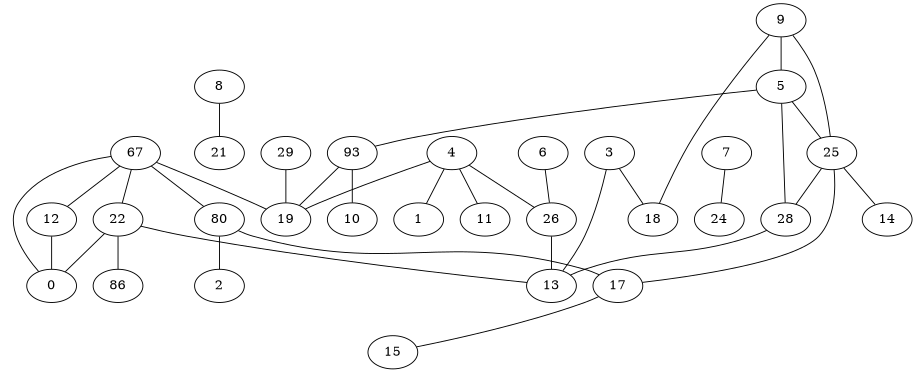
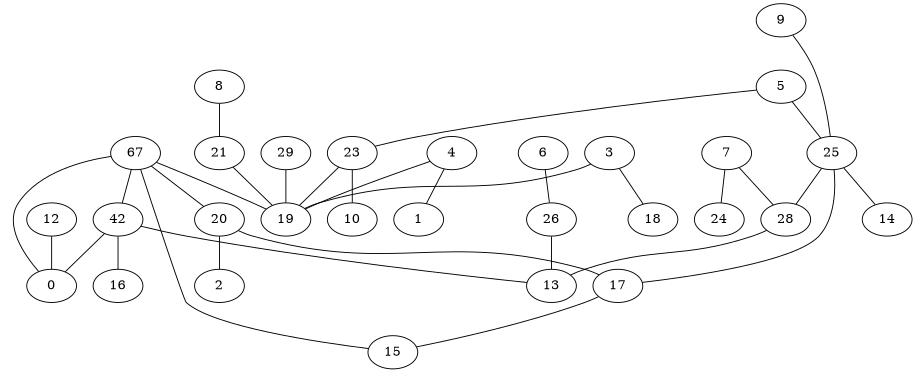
edge "9" -- "5": removed
edge "9" -- "18": removed
node "93": label "93" -> "23"
edge "5" -- "28": now "7" -- "28"
edge "67" -- "12": now "67" -- "15"
edge "21" -- "19": added
edge "4" -- "26": removed
node "22": label "22" -> "42"
node "80": label "80" -> "20"
node "11": removed
edge "3" -- "13": now "3" -- "19"
node "86": label "86" -> "16"
